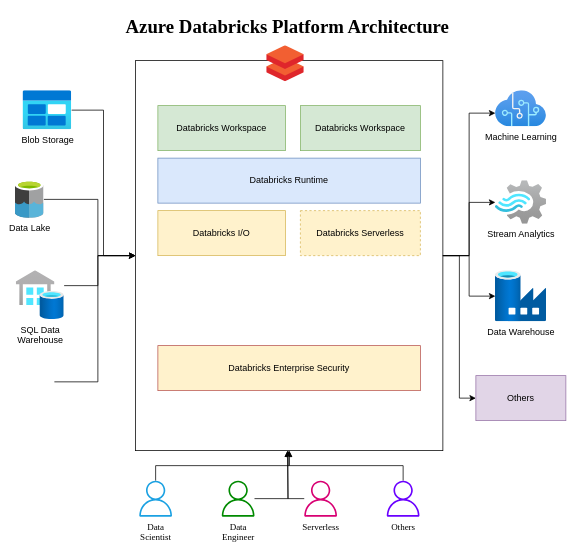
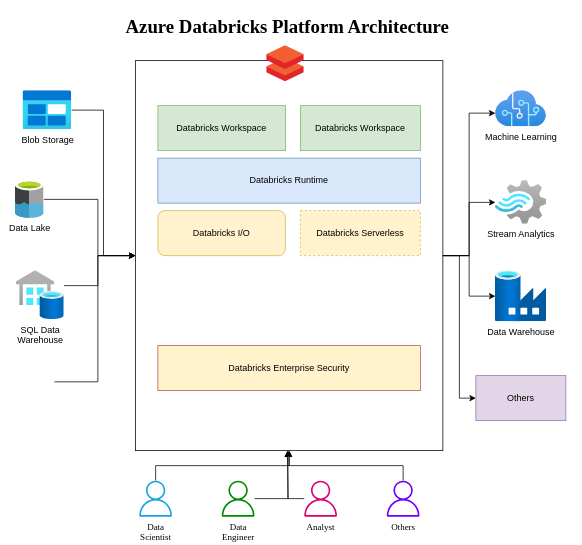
node "Databricks I/O": shape rectangle -> rounded rectangle
node "Serverless": label "Serverless" -> "Analyst"
